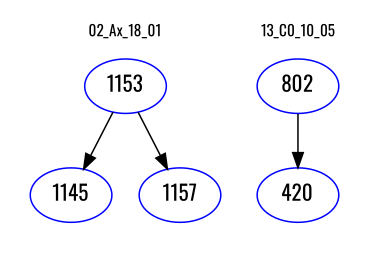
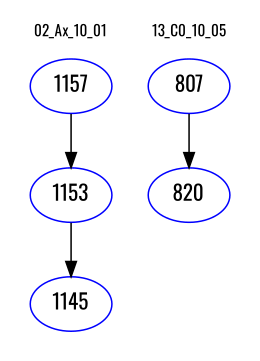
cluster "02_Ax_18_01": label "02_Ax_18_01" -> "02_Ax_10_01"
node "802": label "802" -> "807"
edge "1153" -> "1157": reversed
node "420": label "420" -> "820"
